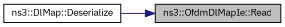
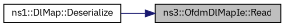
node "ns3::DlMap::Deserialize": label "ns3::DlMap::Deserialize" -> "ns1::DlMap::Deserialize"
